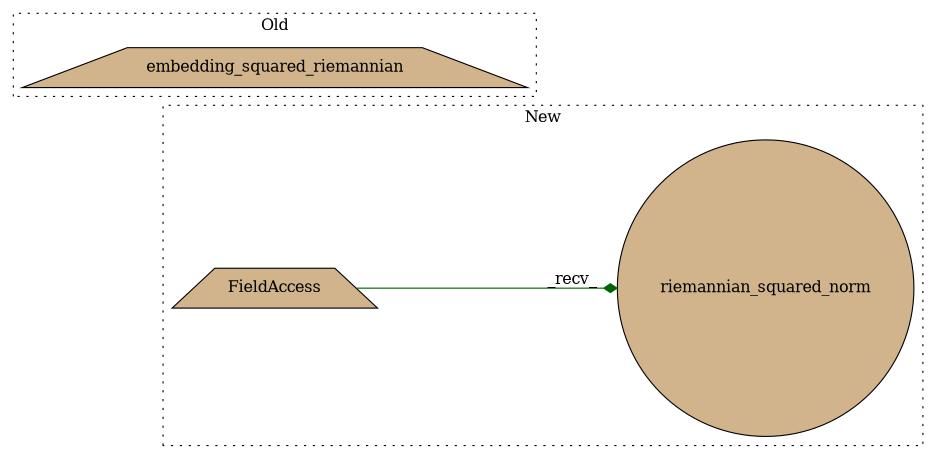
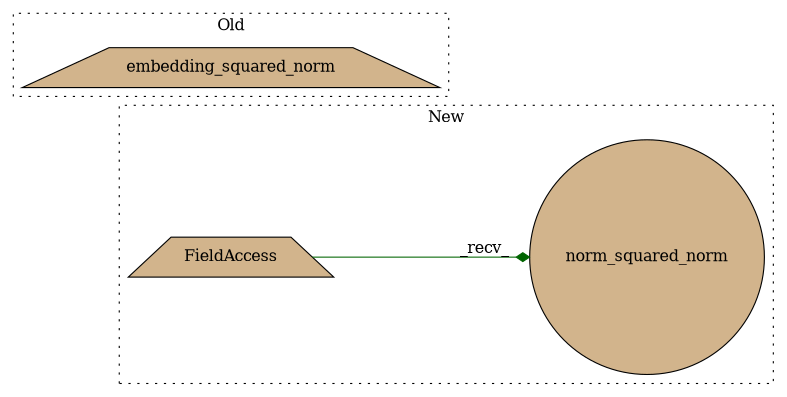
node "embedding_squared_riemannian": label "embedding_squared_riemannian" -> "embedding_squared_norm"
node "riemannian_squared_norm": label "riemannian_squared_norm" -> "norm_squared_norm"
